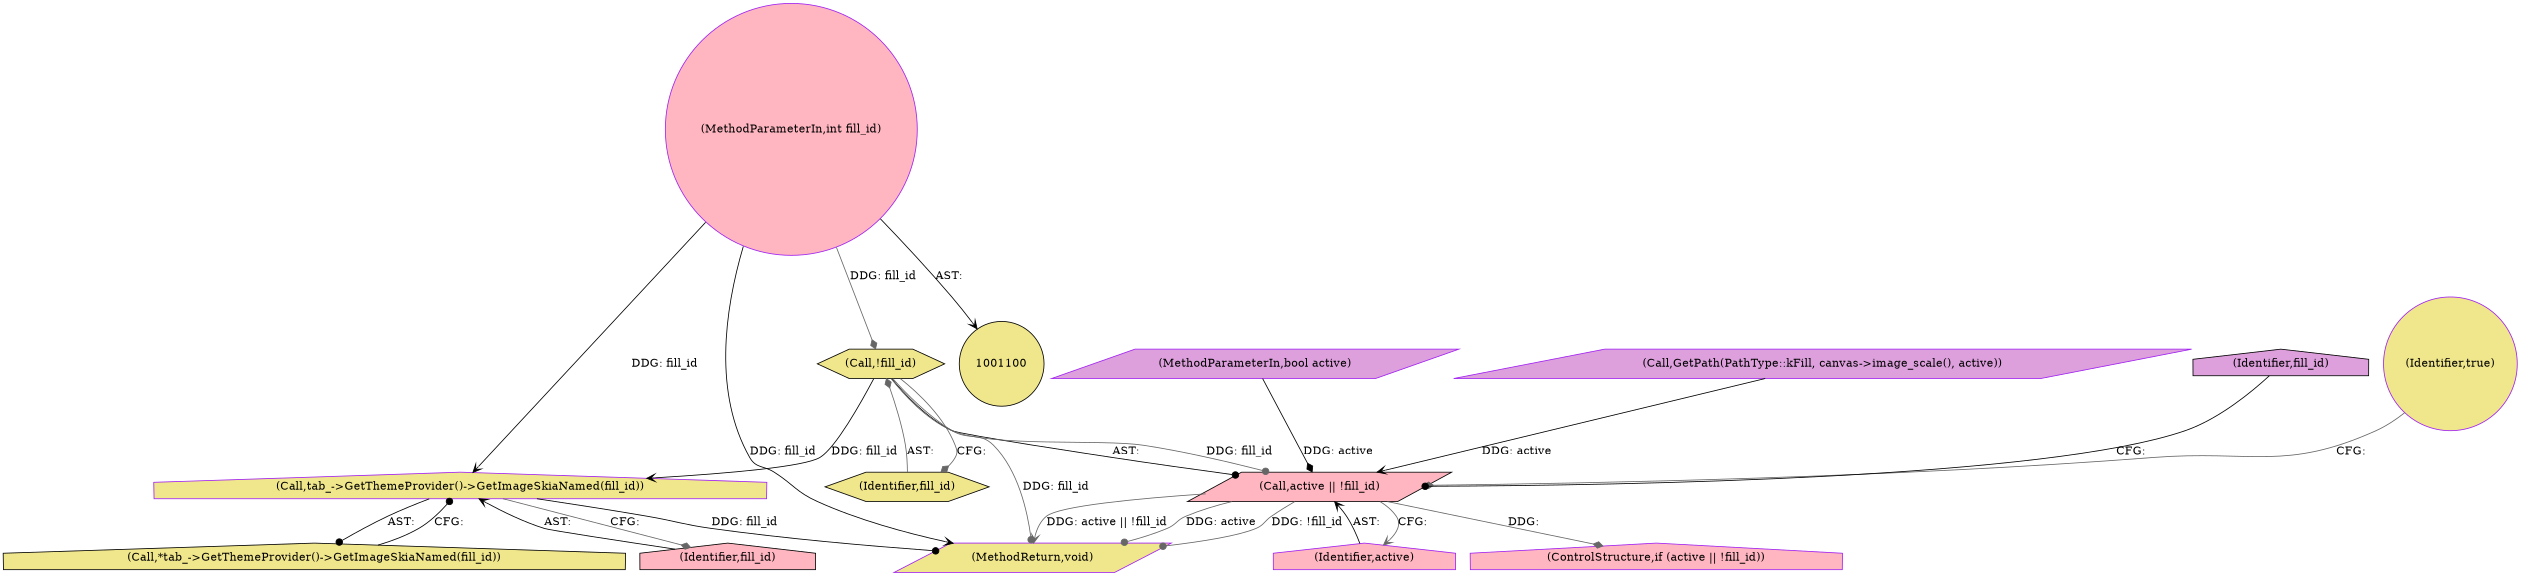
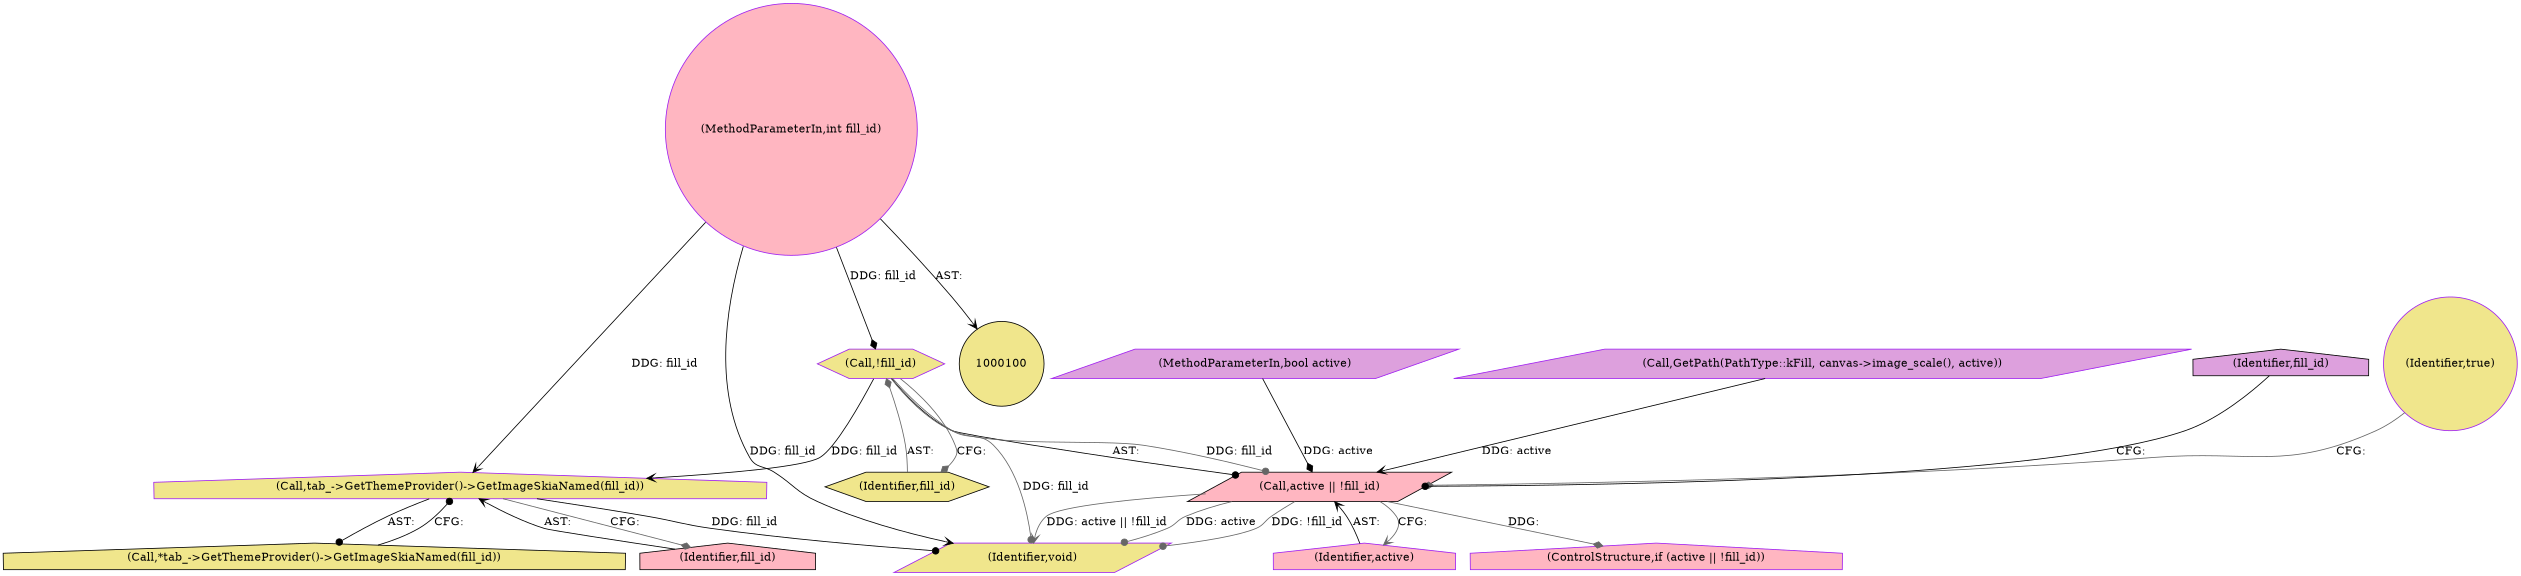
edge "(MethodParameterIn,int fill_id)" -> "(Call,!fill_id)": color gray40 -> black
node "(Call,!fill_id)": color black -> purple
node "1001100": label "1001100" -> "1000100"
node "(MethodReturn,void)": label "(MethodReturn,void)" -> "(Identifier,void)"
